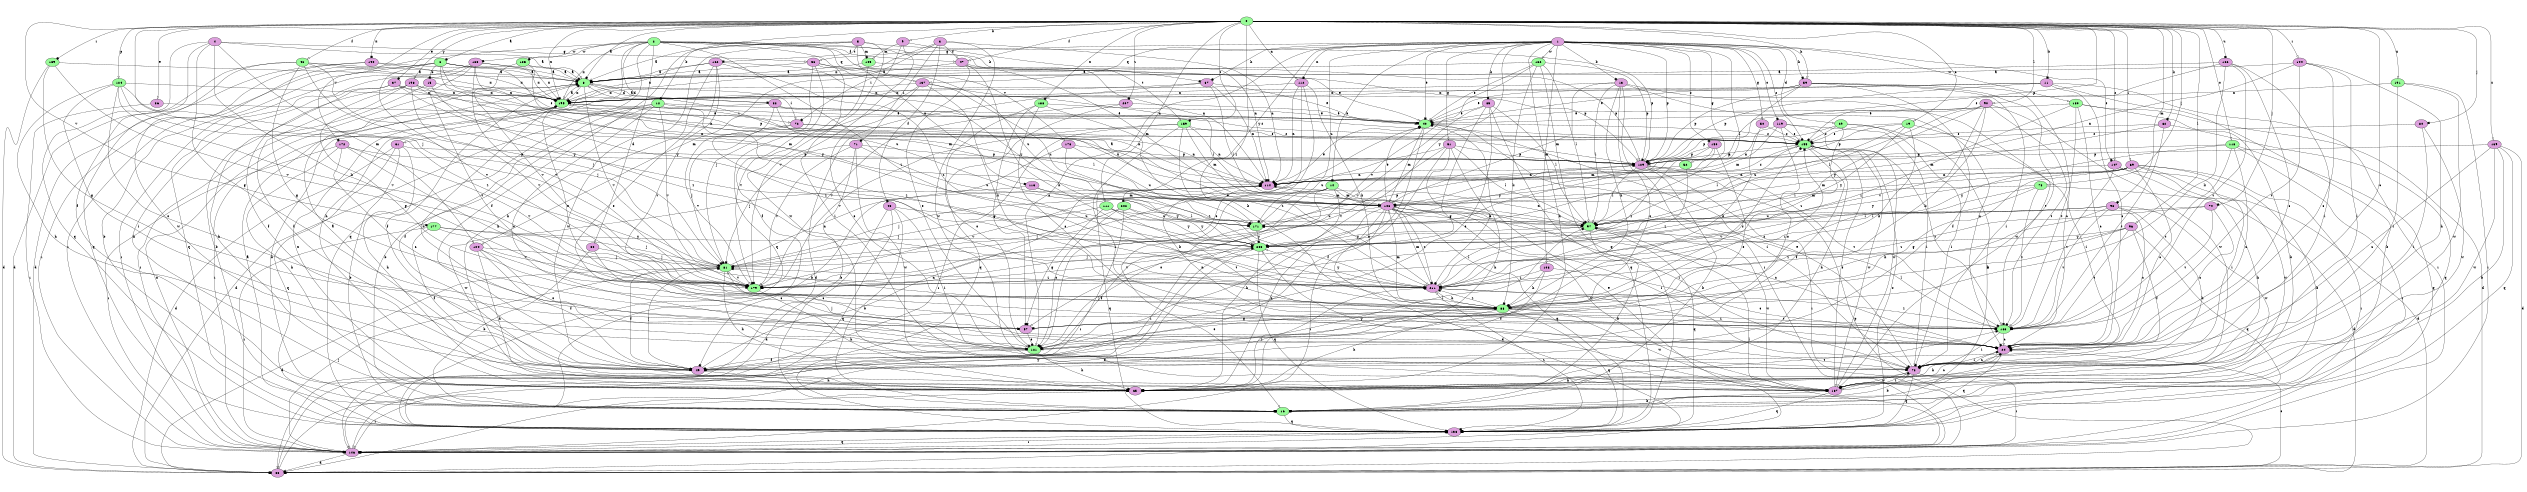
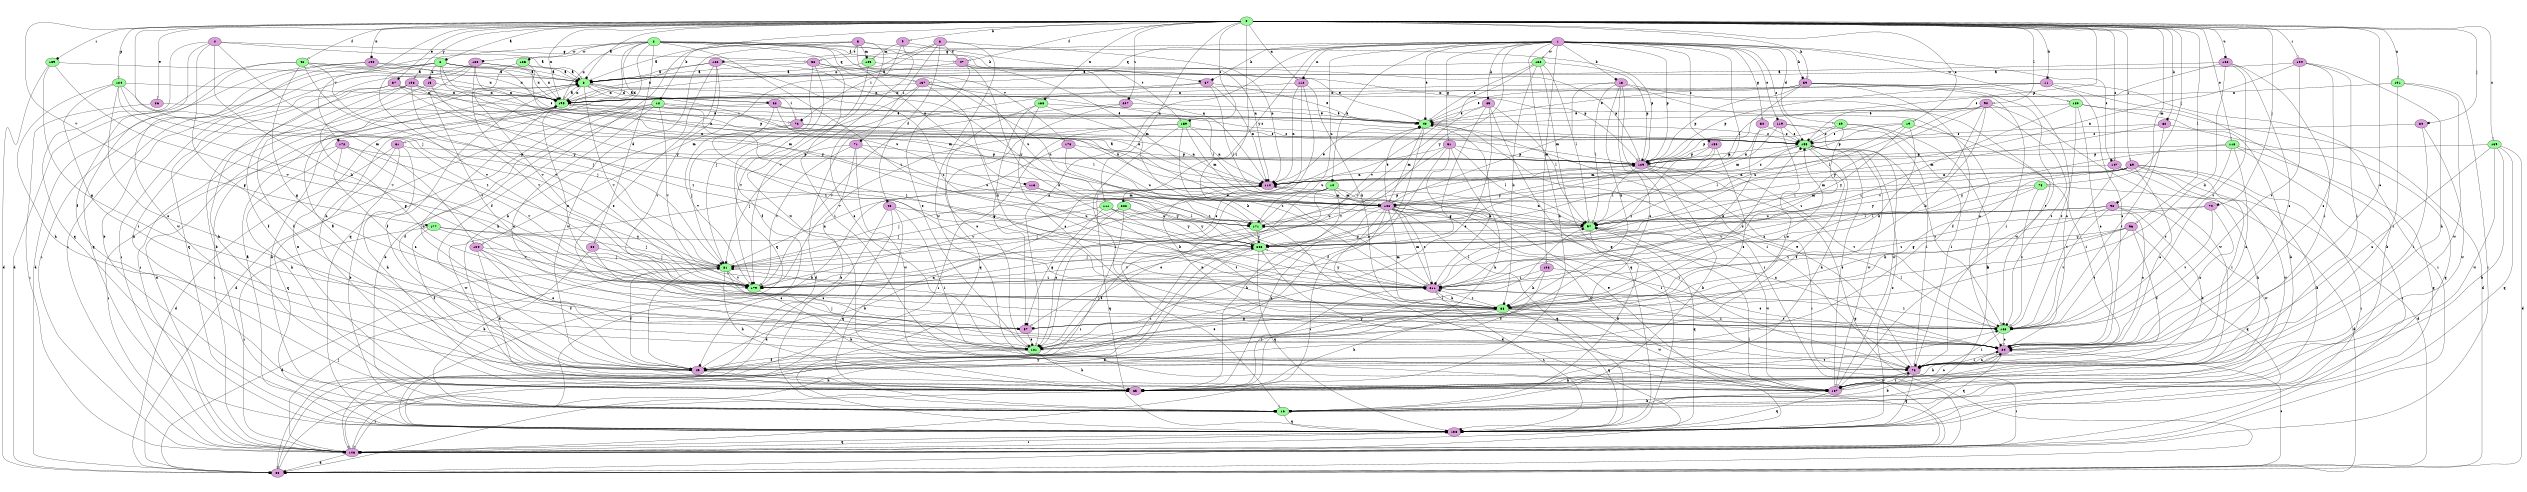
node "169": fillcolor plum -> palegreen
node "52": removed
